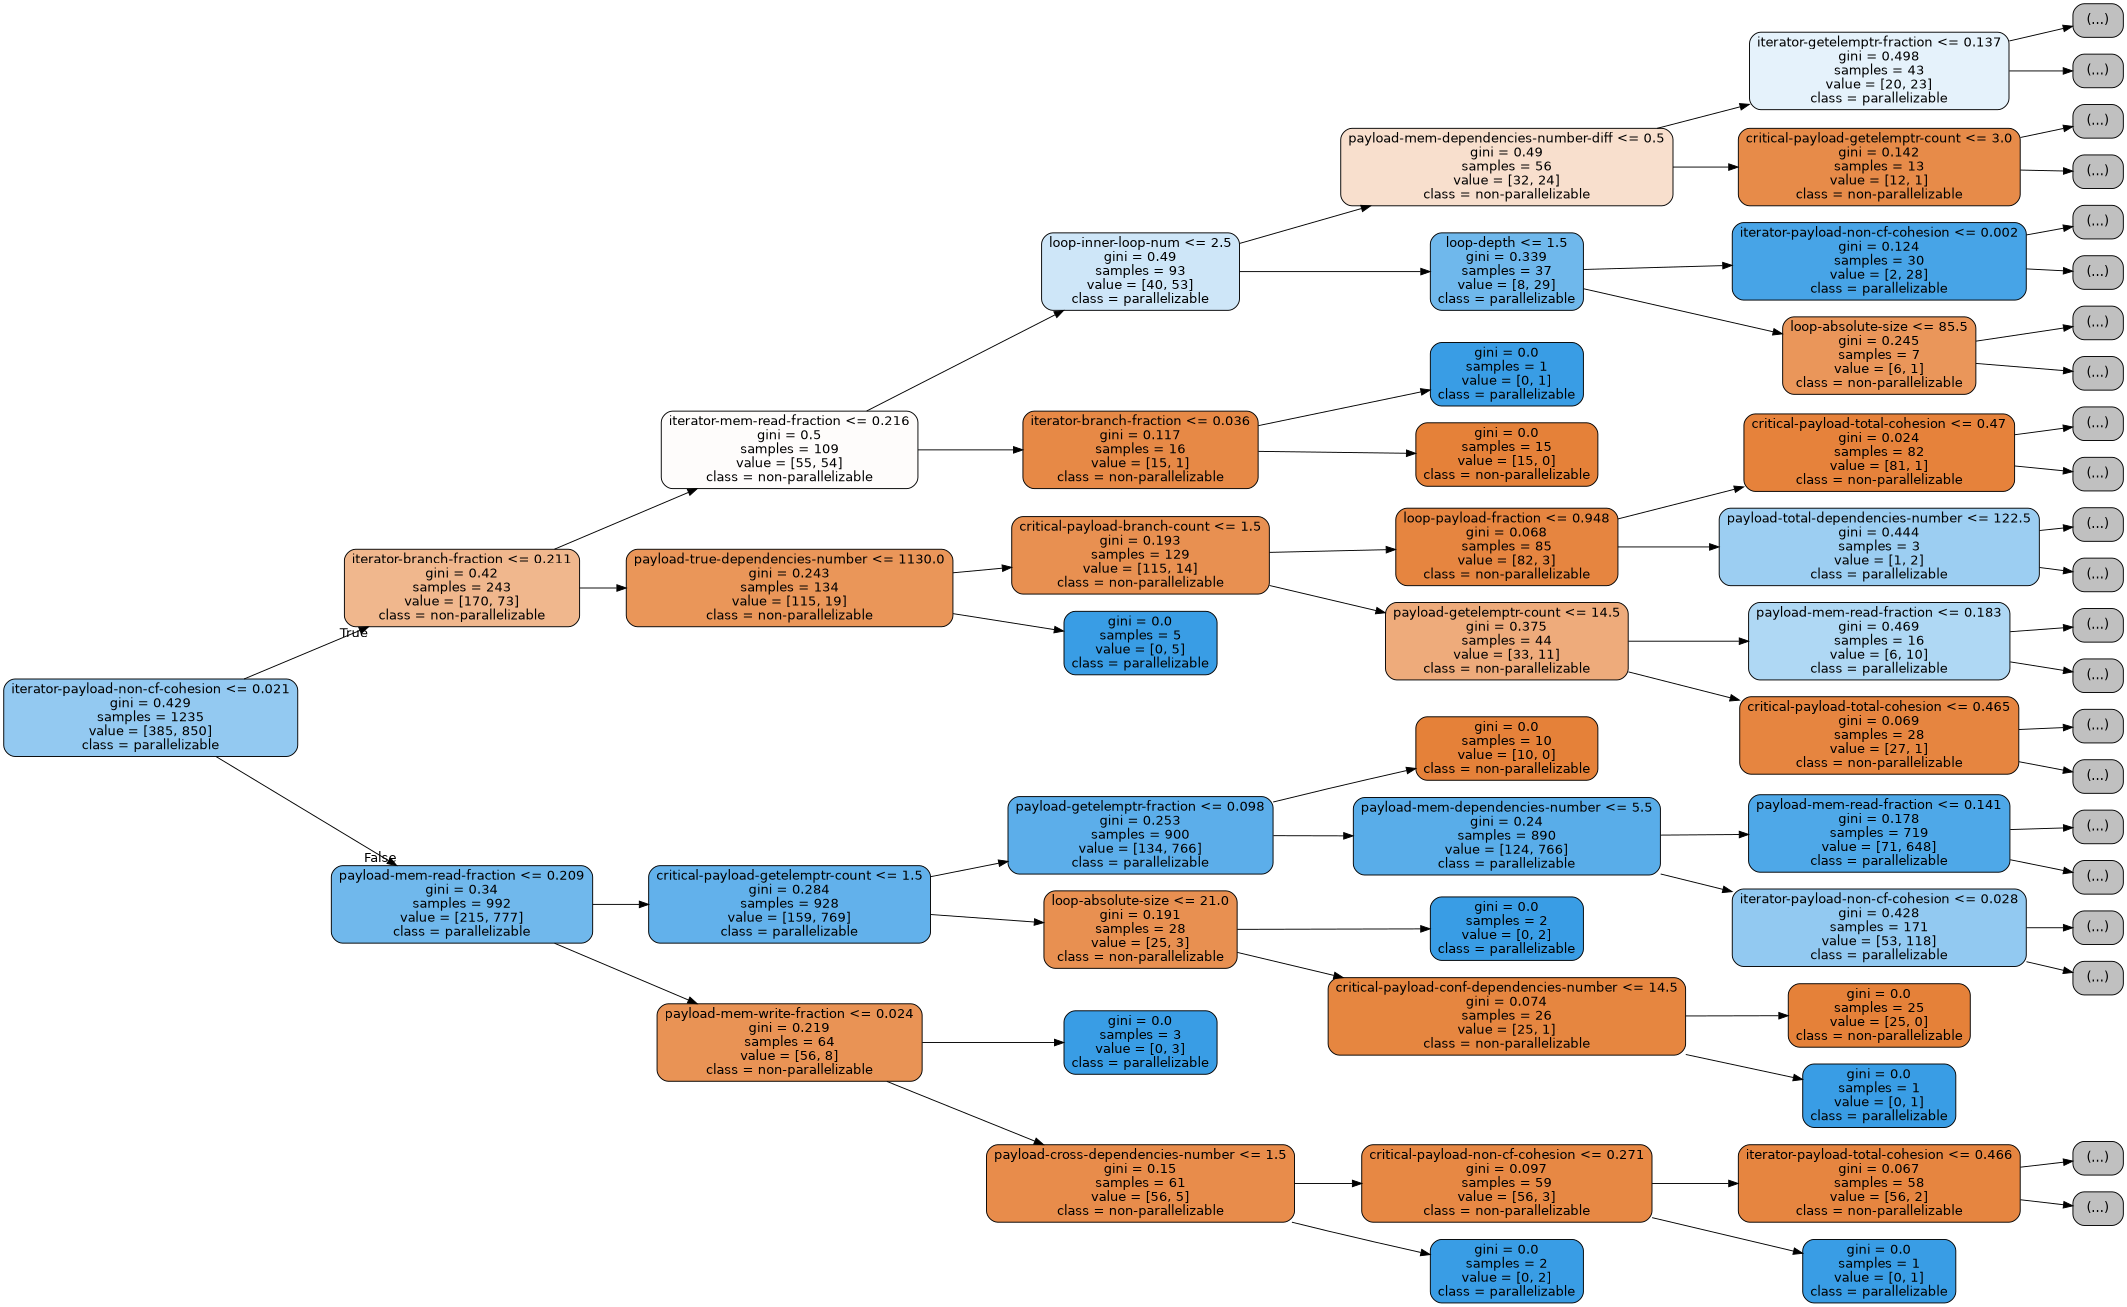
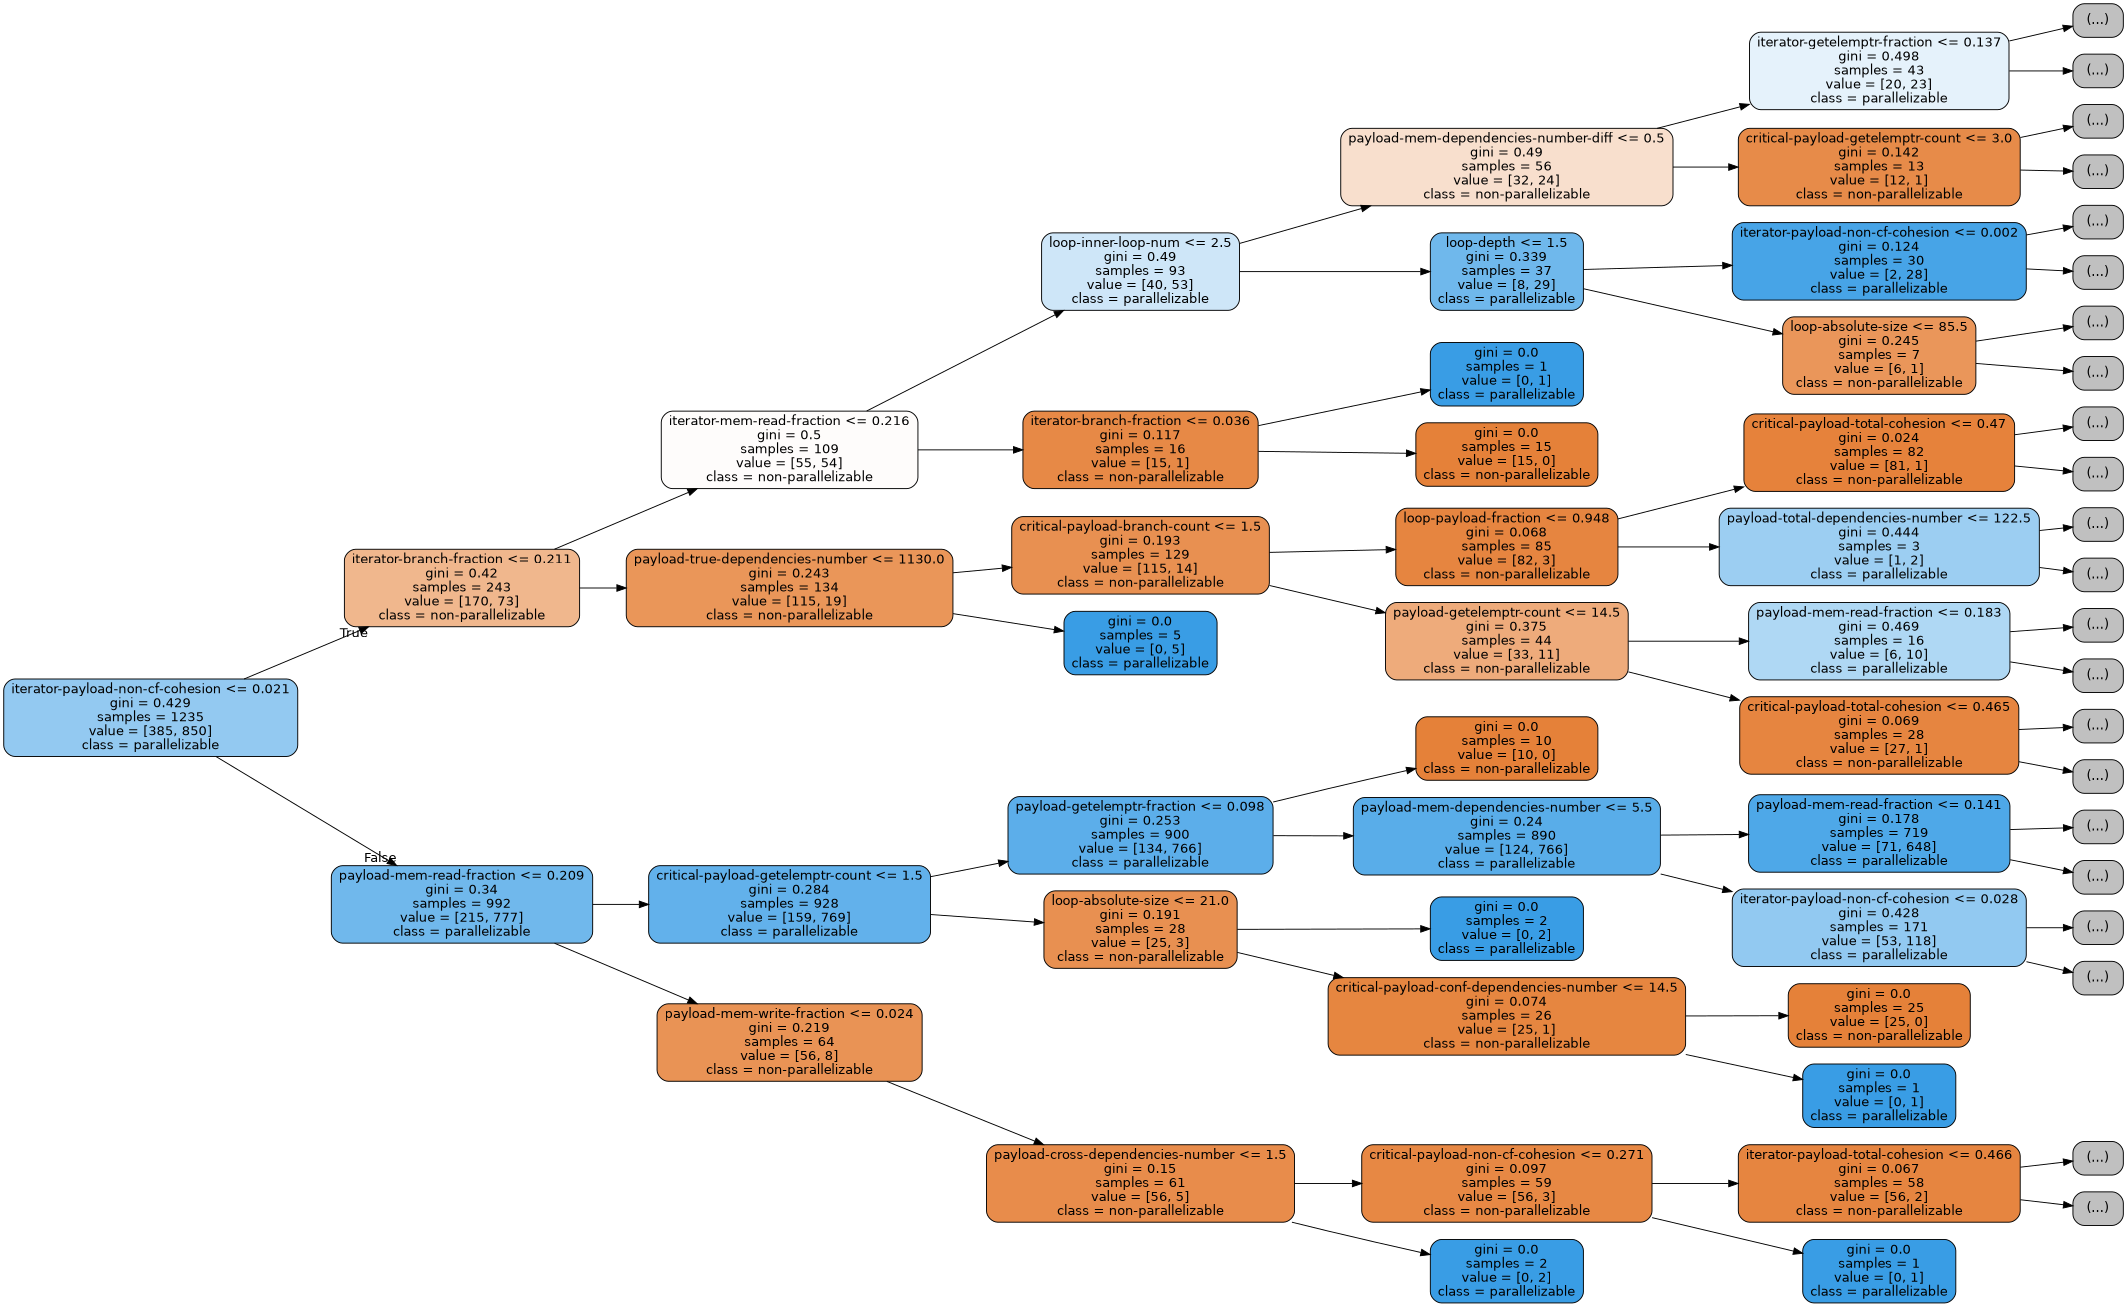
node "gini = 0.0 samples = 3 value = [0, 3] class = parallelizable": removed
